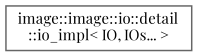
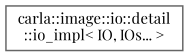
node "image::image::io::detail ::io_impl< IO, IOs... >": label "image::image::io::detail ::io_impl< IO, IOs... >" -> "carla::image::io::detail ::io_impl< IO, IOs... >"
